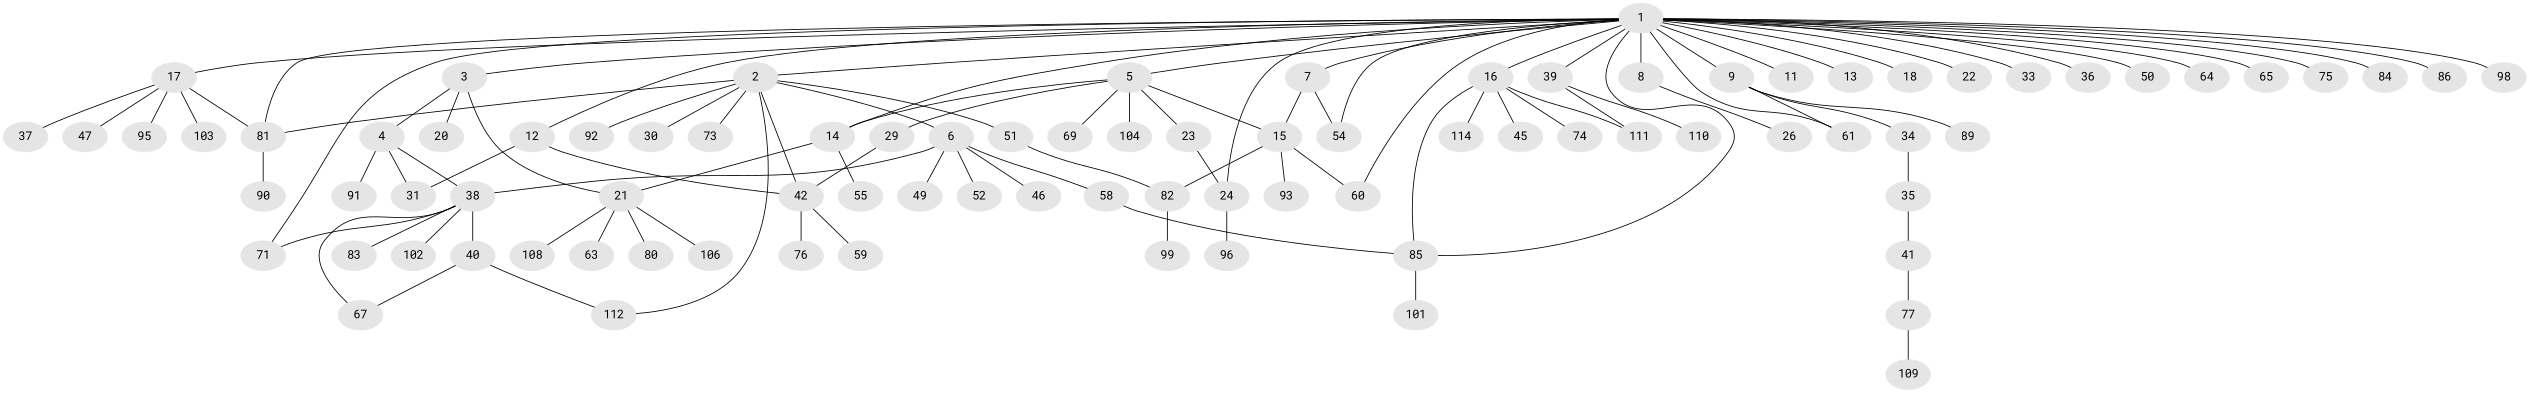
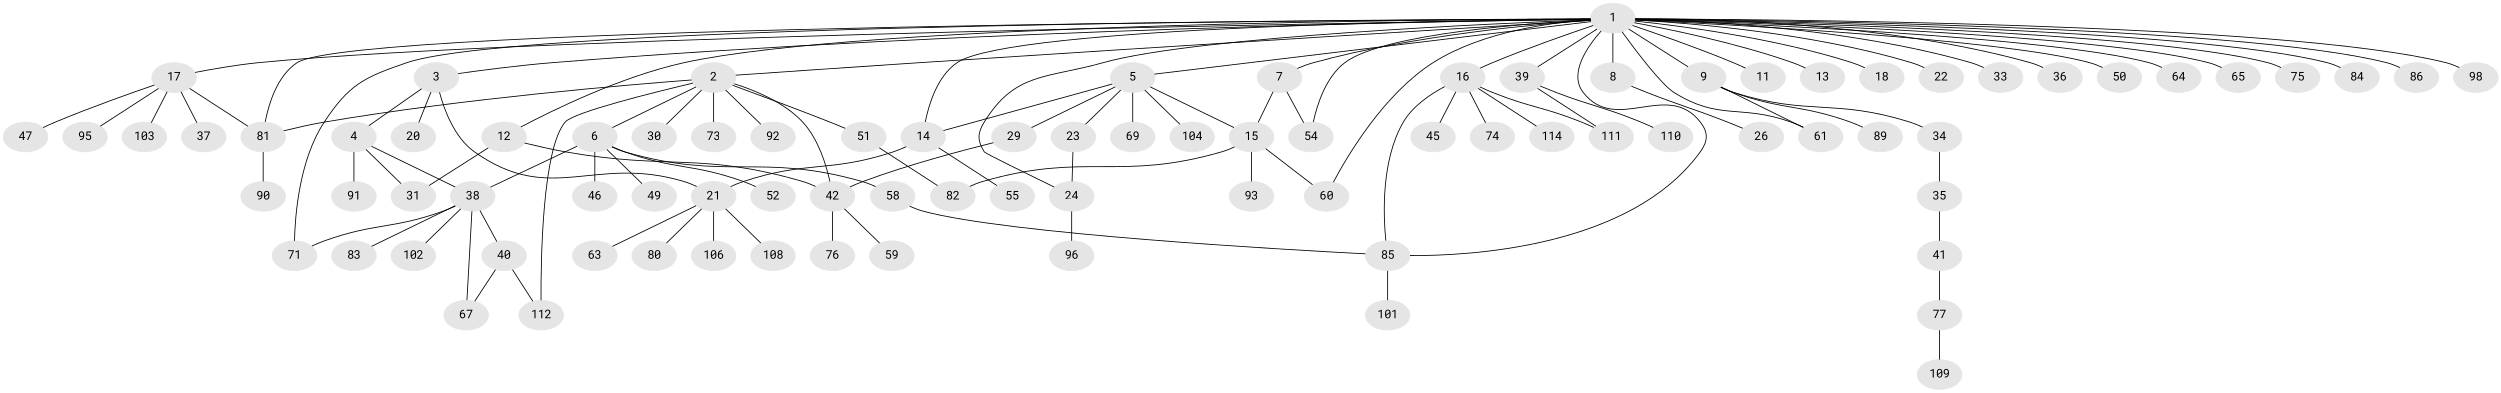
node "99": removed
